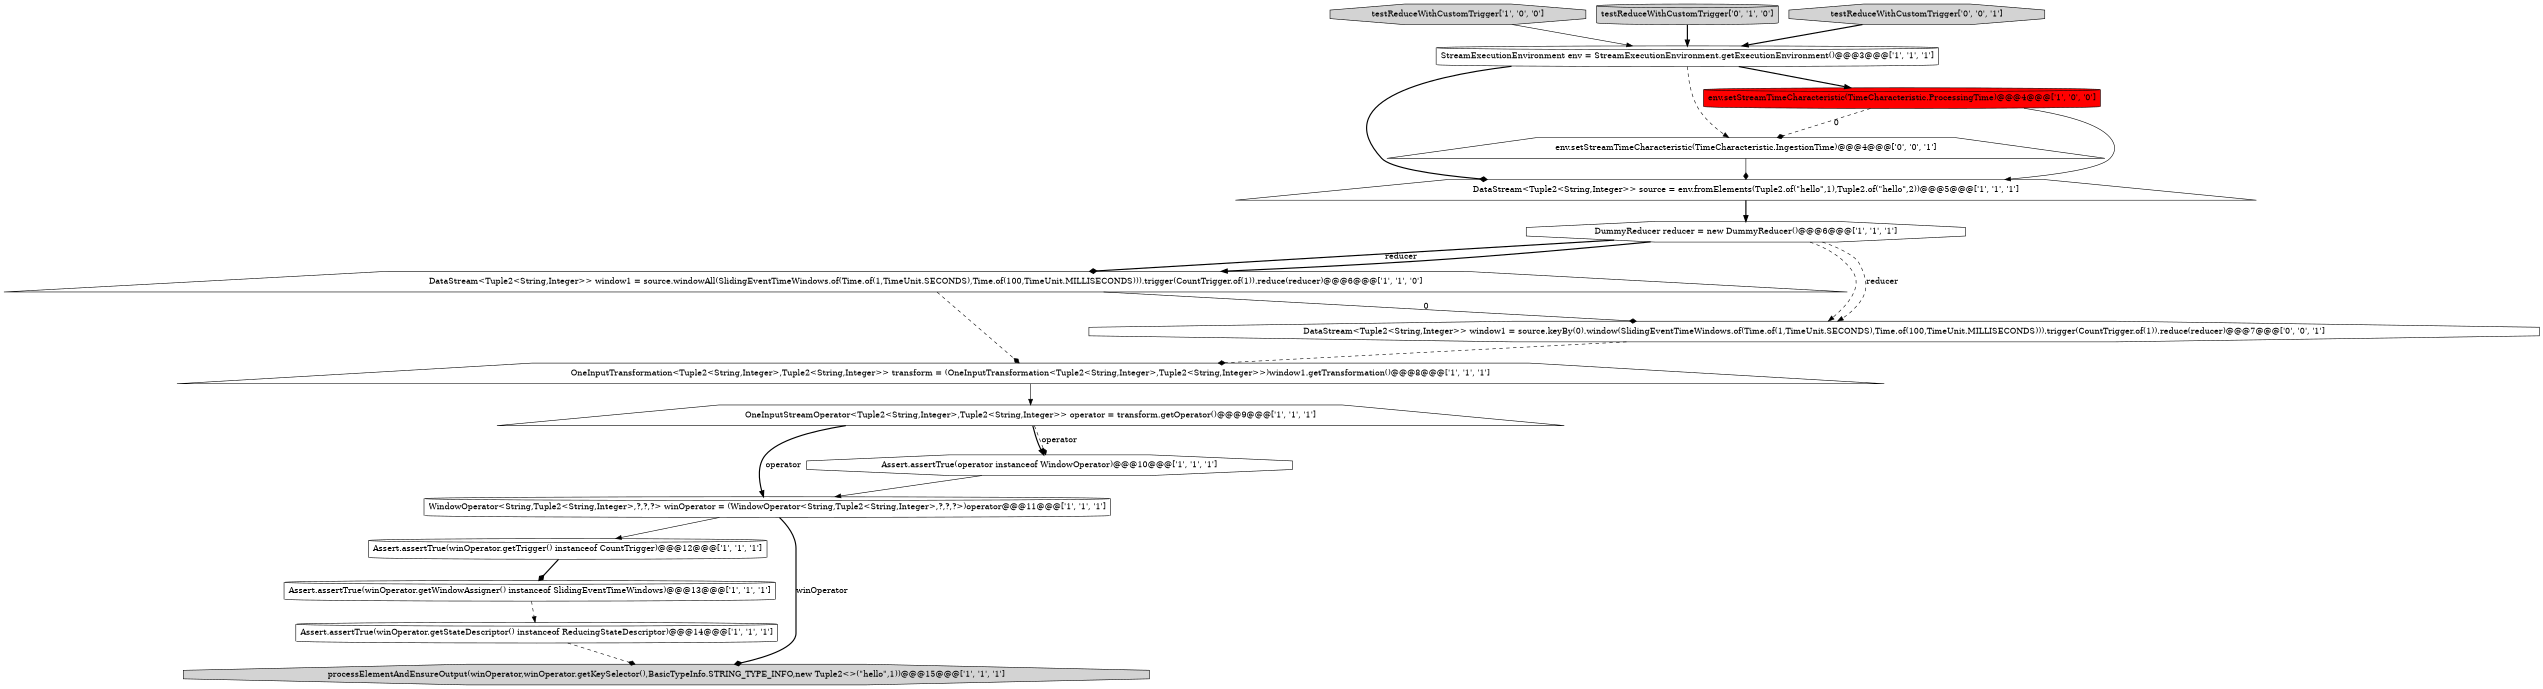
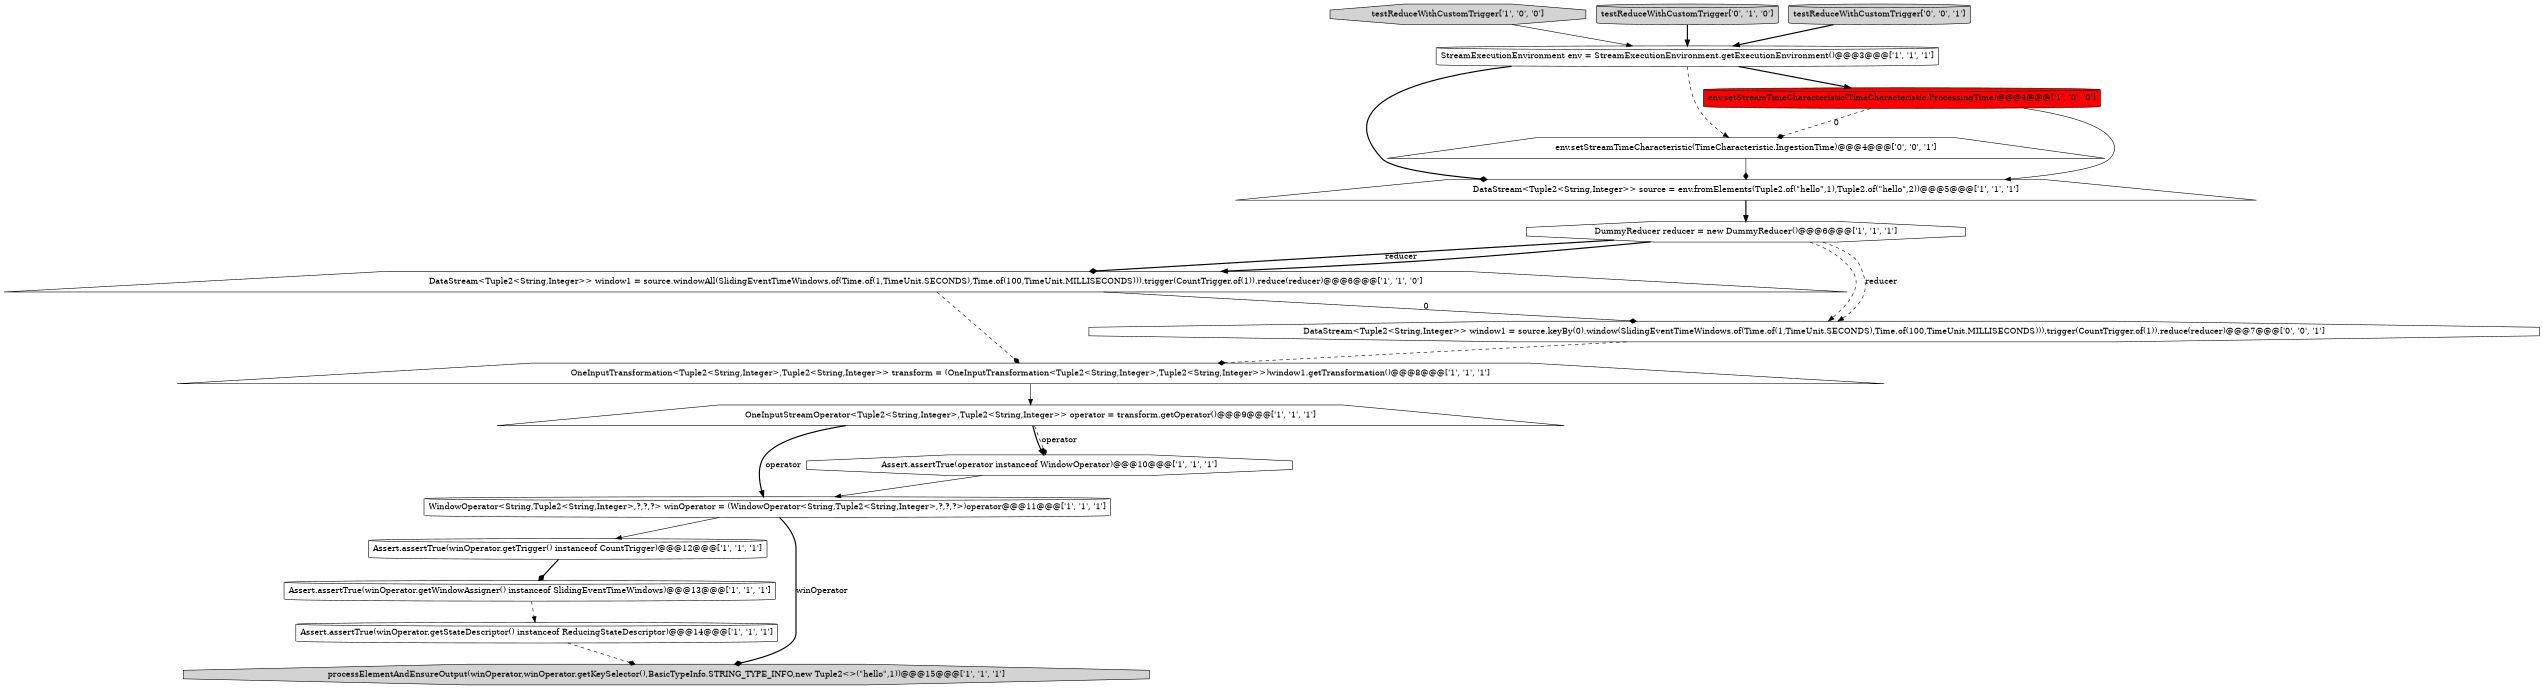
node "testReduceWithCustomTrigger['0', '0', '1']": shape octagon -> cylinder
